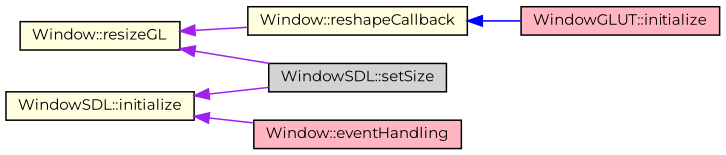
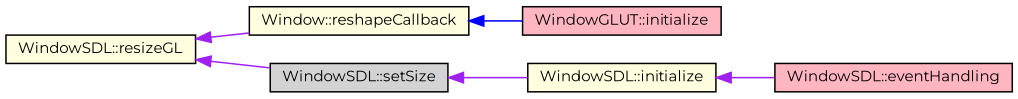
node "Window::resizeGL": label "Window::resizeGL" -> "WindowSDL::resizeGL"
edge "WindowSDL::setSize" -> "WindowSDL::initialize": reversed
node "Window::eventHandling": label "Window::eventHandling" -> "WindowSDL::eventHandling"
